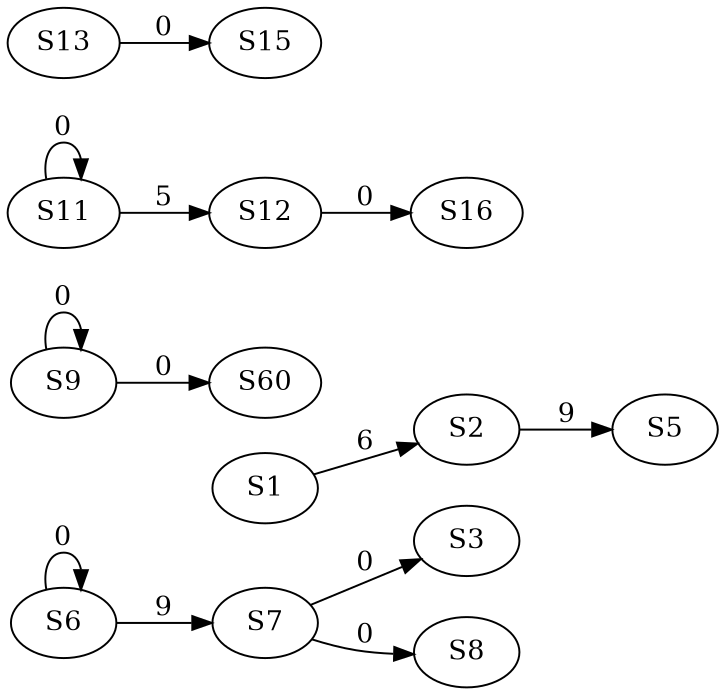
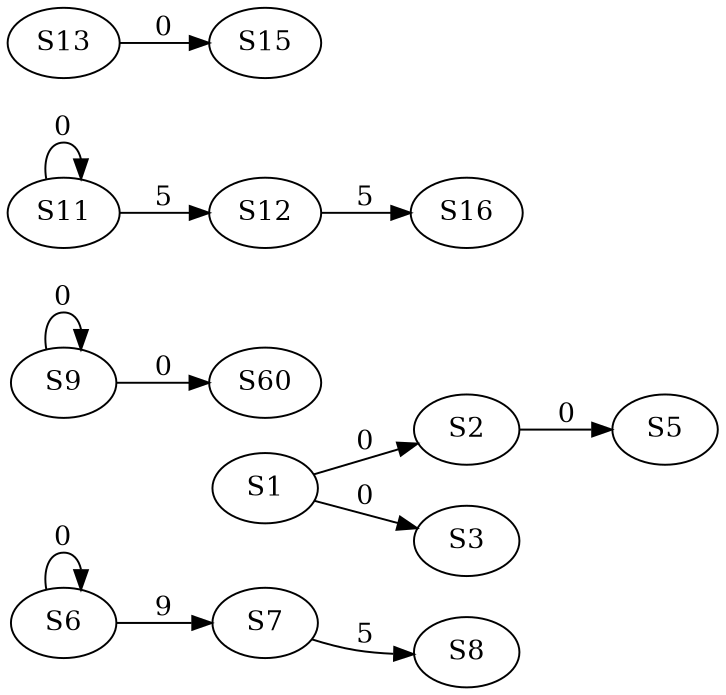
edge "S12" -> "S16": label "0" -> "5"
edge "S2" -> "S5": label "9" -> "0"
edge "S1" -> "S2": label "6" -> "0"
edge "S7" -> "S3": now "S1" -> "S3"
edge "S7" -> "S8": label "0" -> "5"
